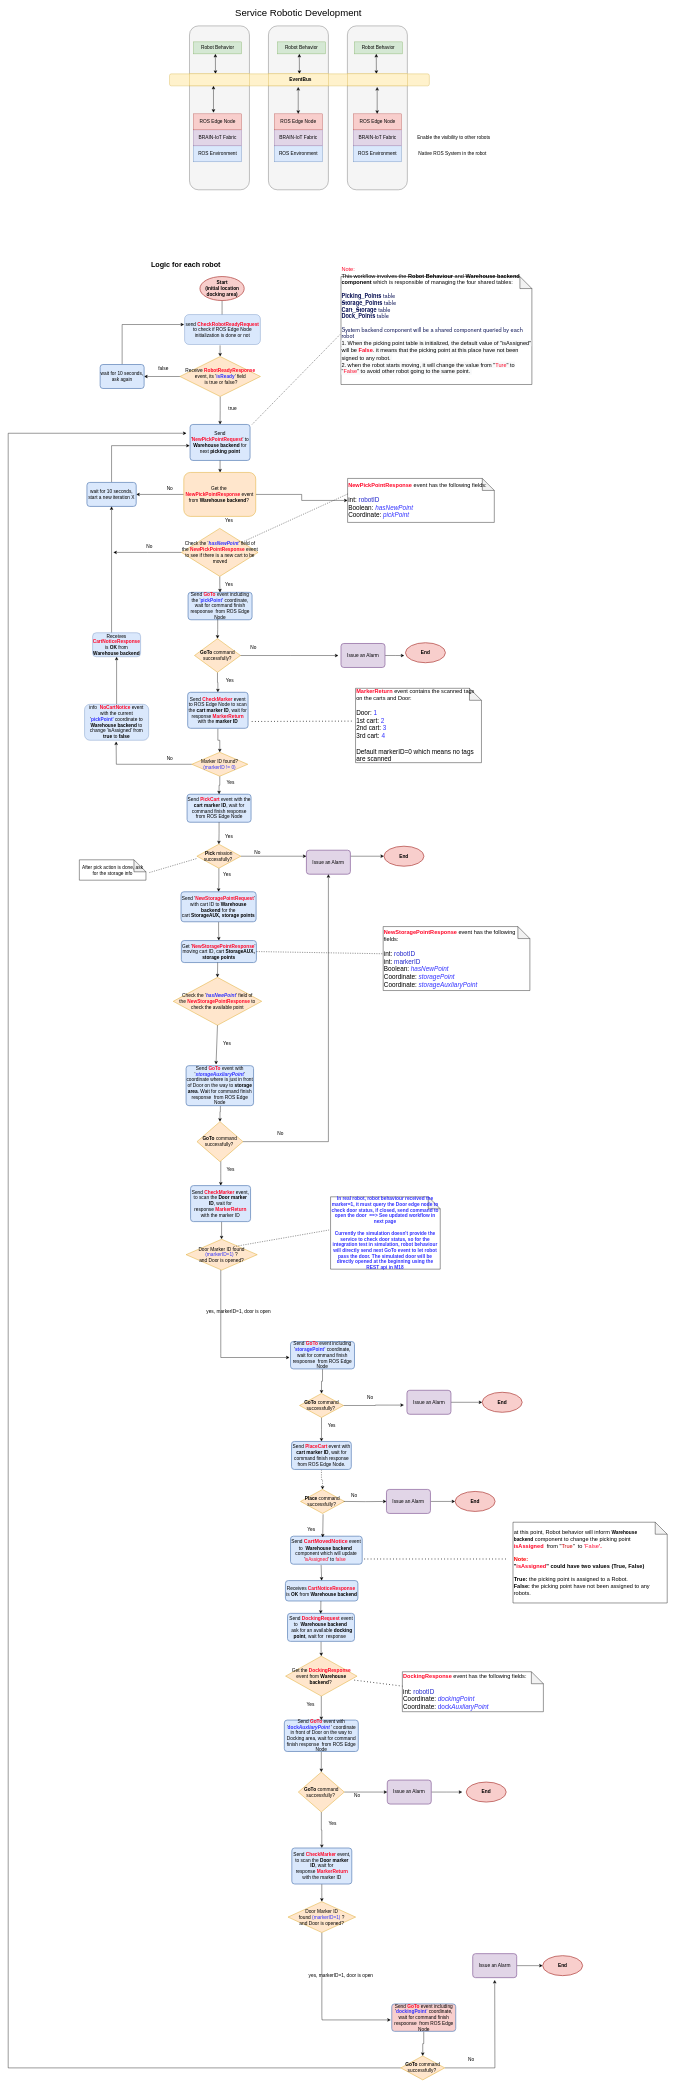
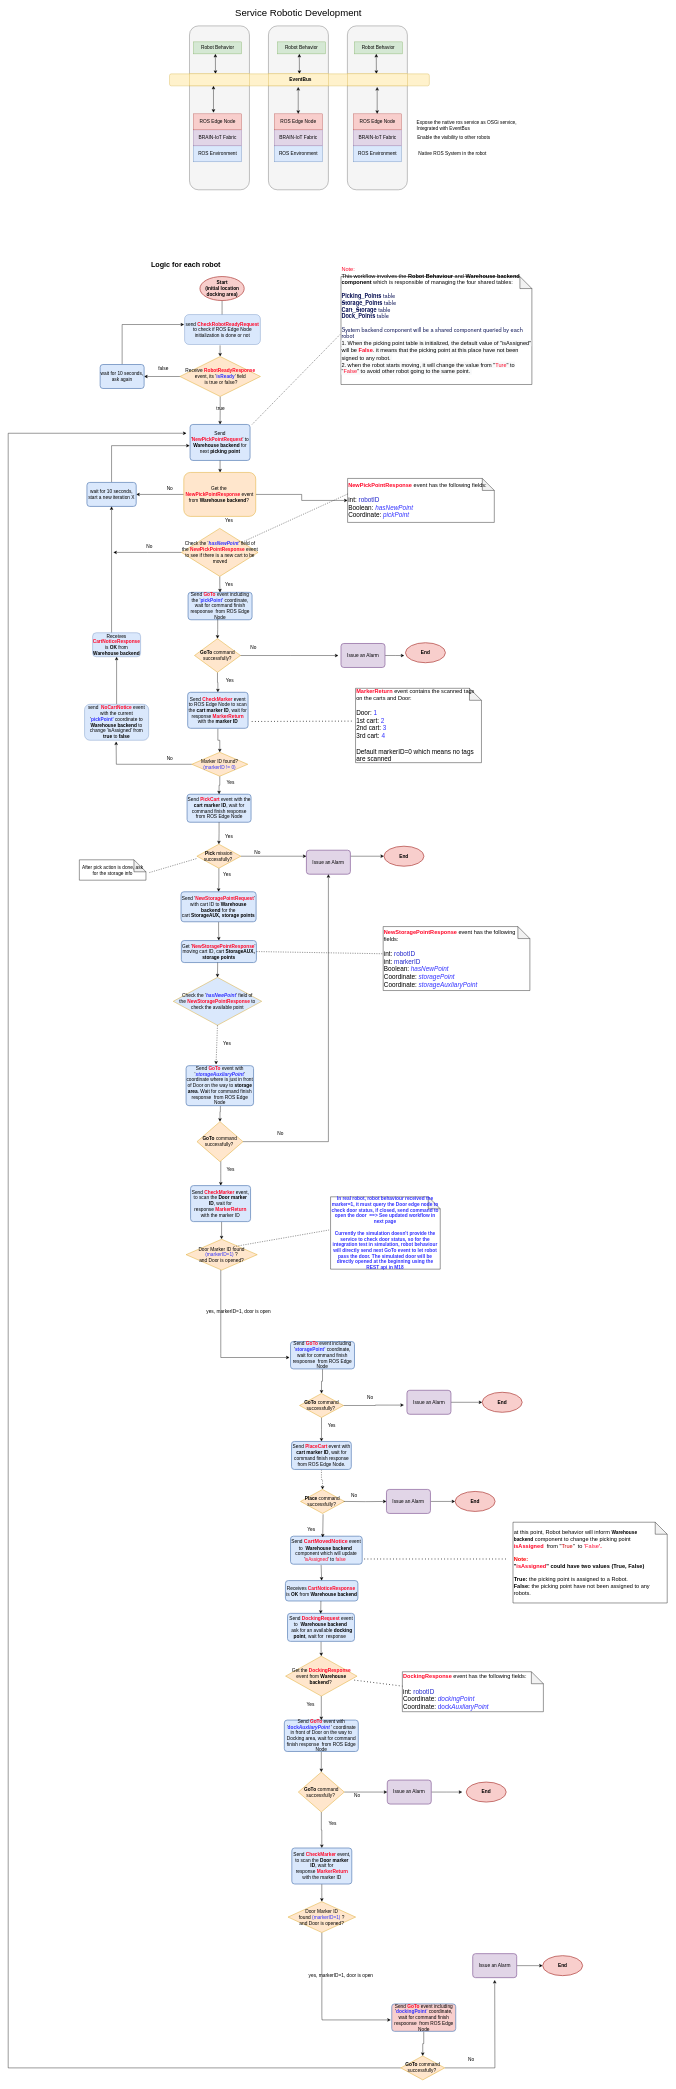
node "Expose the native ros service as OSGi service, Integrated with EventBus": added
node "true": moved (233, 408) -> (221, 408)
node "info NoCartNotice event with the current 'pickPoint' coordinate to Warehouse backend to change 'isAssigned' from true to false": label "info NoCartNotice event with the current 'pickPoint' coordinate to Warehouse backend to change 'isAssigned' from true to false" -> "send NoCartNotice event with the current 'pickPoint' coordinate to Warehouse backend to change 'isAssigned' from true to false"
node "Check the 'hasNewPoint' field of the NewStoragePointResponse to check the available point": fillcolor #ffe6cc -> #dae8fc
edge "Check the 'hasNewPoint' field of the NewStoragePointResponse to check the available point" -> "Send GoTo event with 'storageAuxliaryPoint' coordinate where is just in front of Door on the way to storage area. Wait for command finish response from ROS Edge Node": style solid -> dashed
